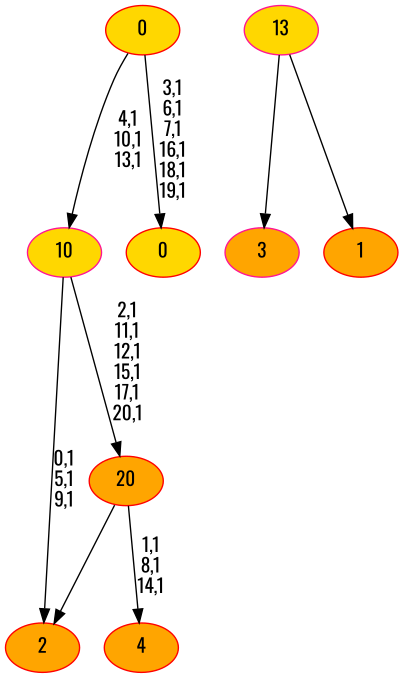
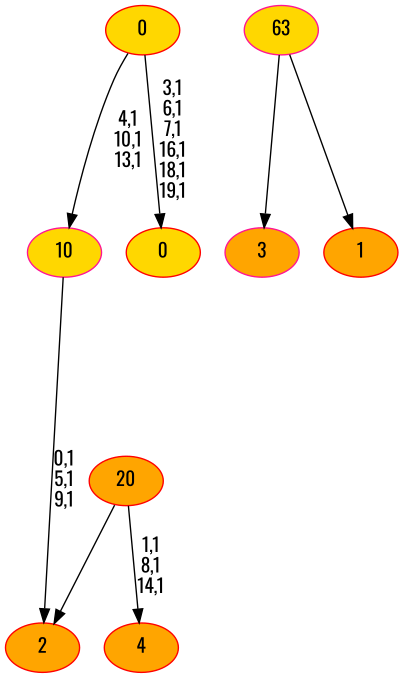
node "13": label "13" -> "63"
edge "10" -> "20": removed, label "2,1 11,1 12,1 15,1 17,1 20,1"
